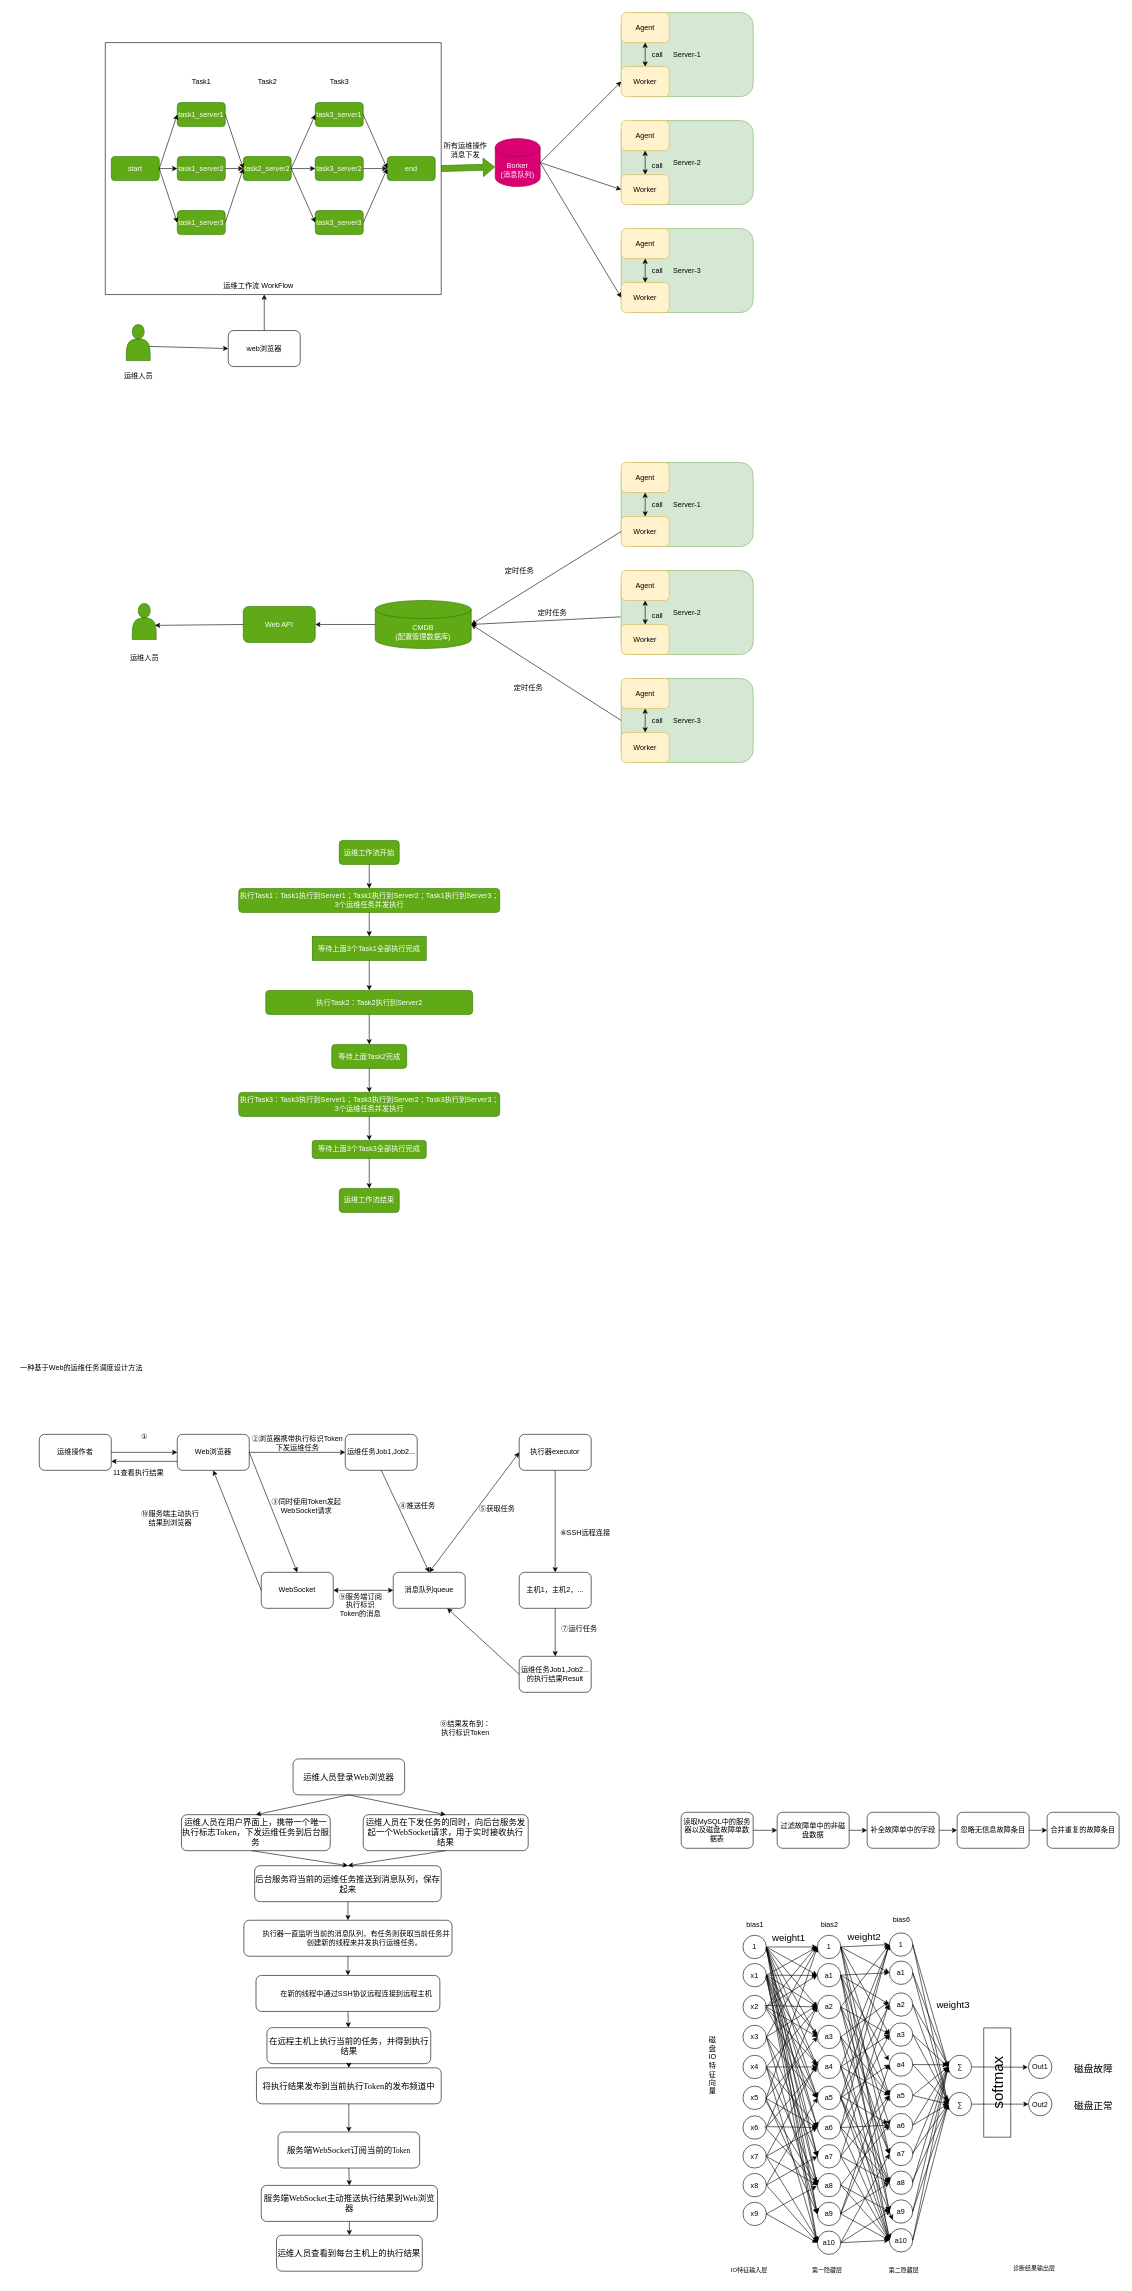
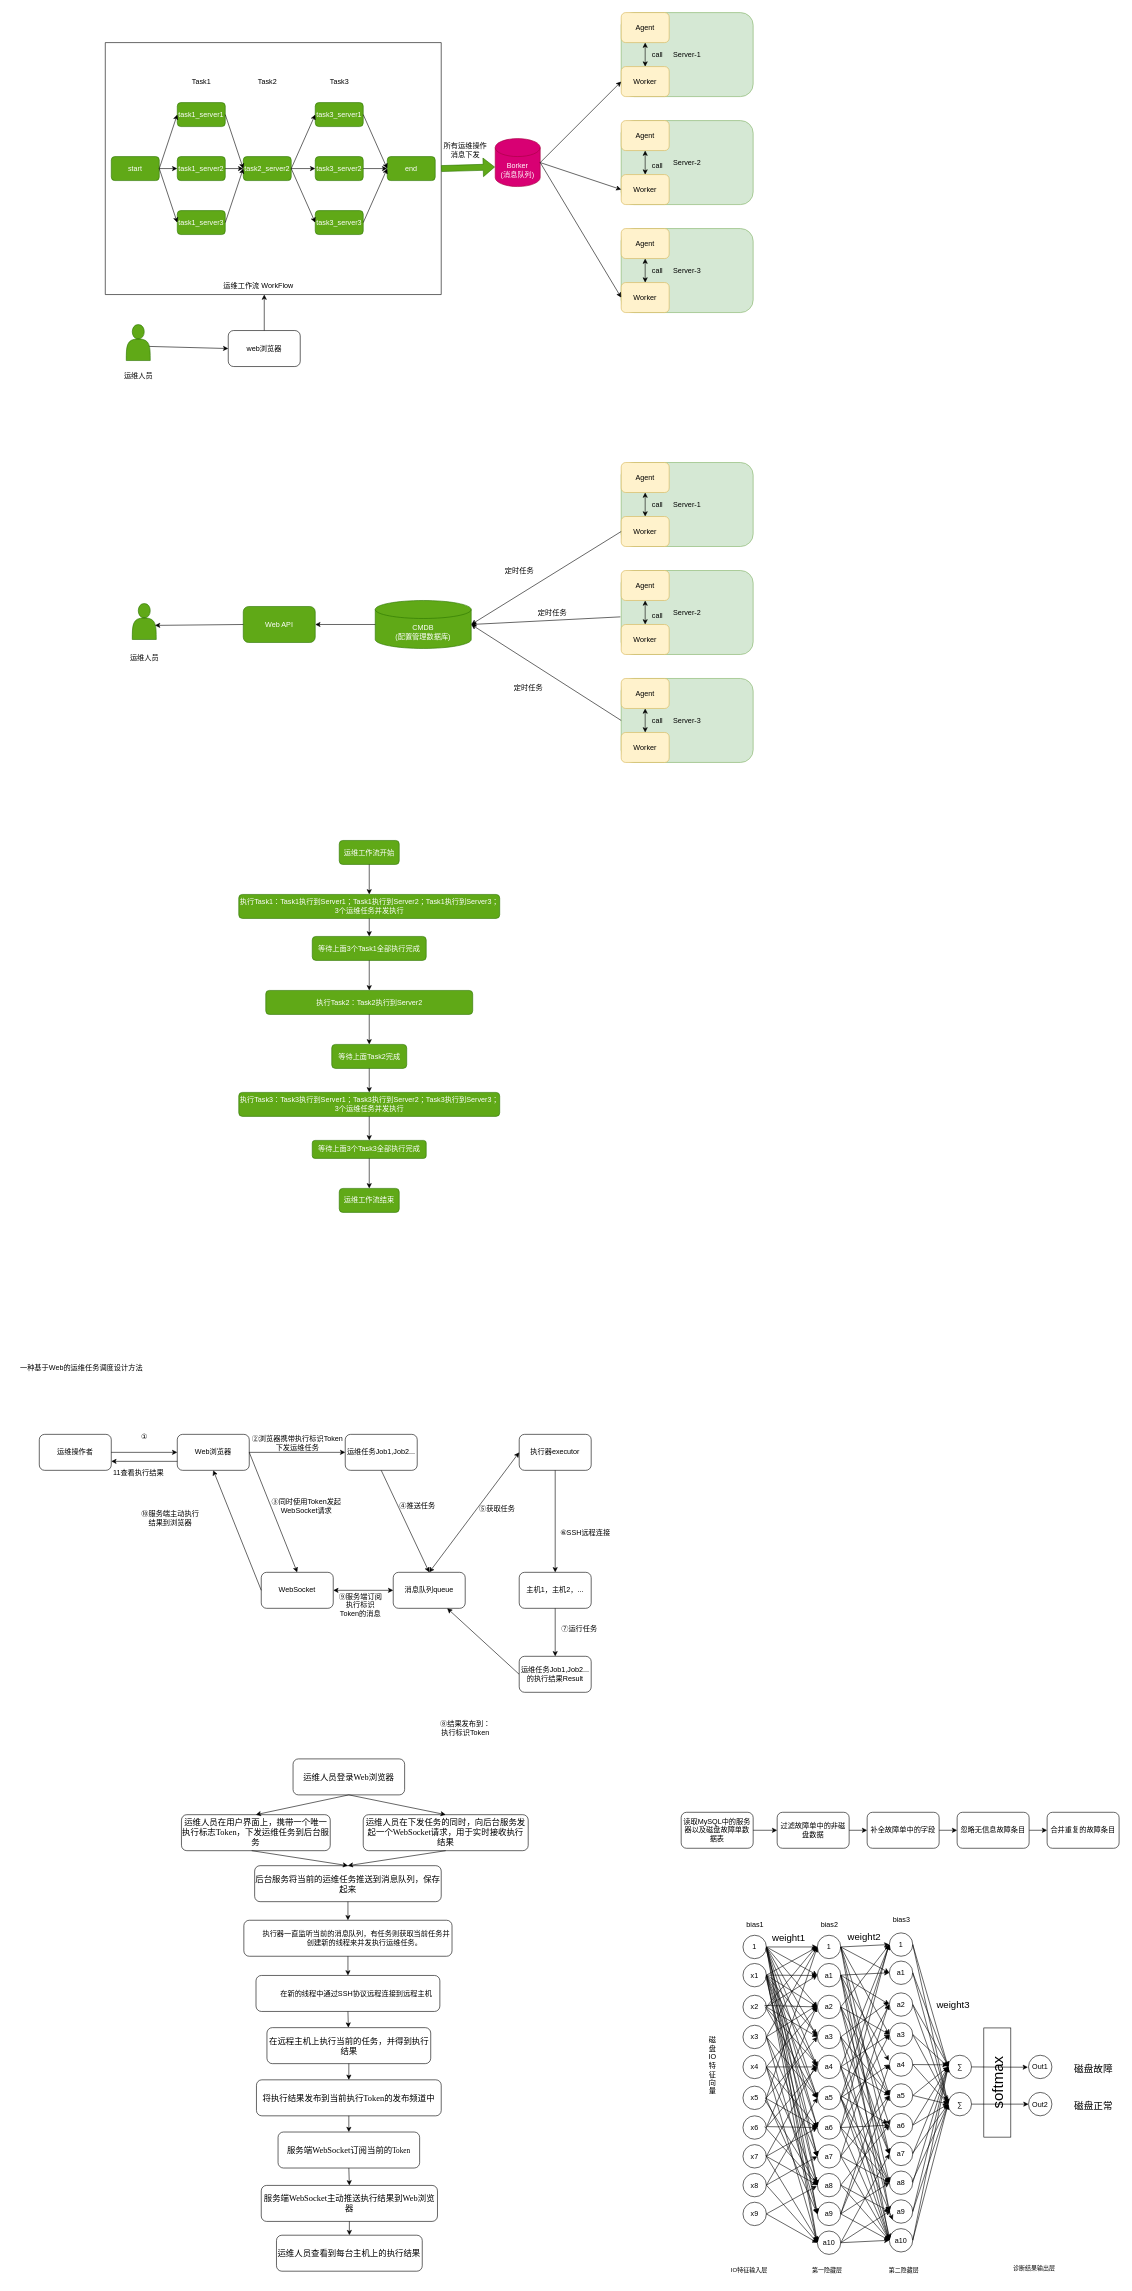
node "执行Task1：Task1执行到Server1；Task1执行到Server2；Task1执行到Server3； 3个运维任务并发执行": moved (369, 900) -> (369, 906)
node "等待上面3个Task1全部执行完成": shape rectangle -> rounded rectangle
node "bias6": label "bias6" -> "bias3"
node "将执行结果发布到当前执行Token的发布频道中": moved (349, 2086) -> (349, 2098)
